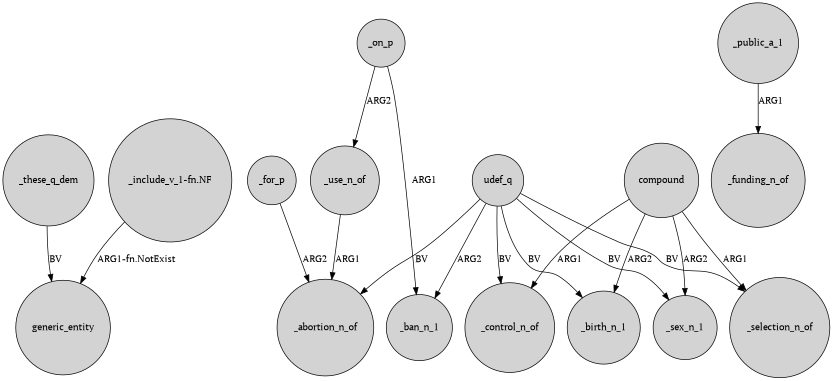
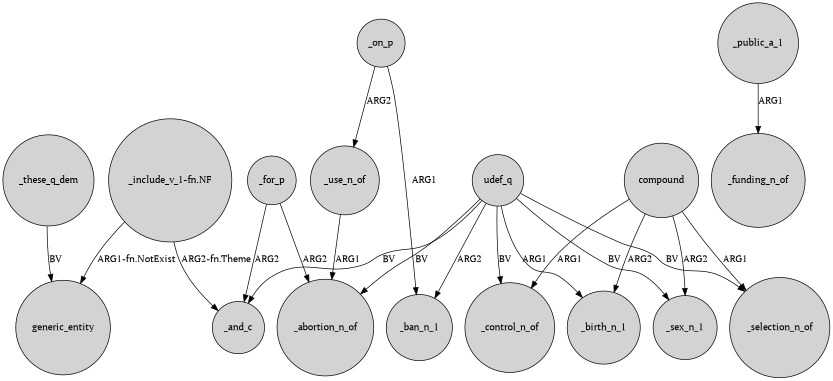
edge "udef_q" -> "_birth_n_1": label "BV" -> "ARG1"
node "_and_c": added
